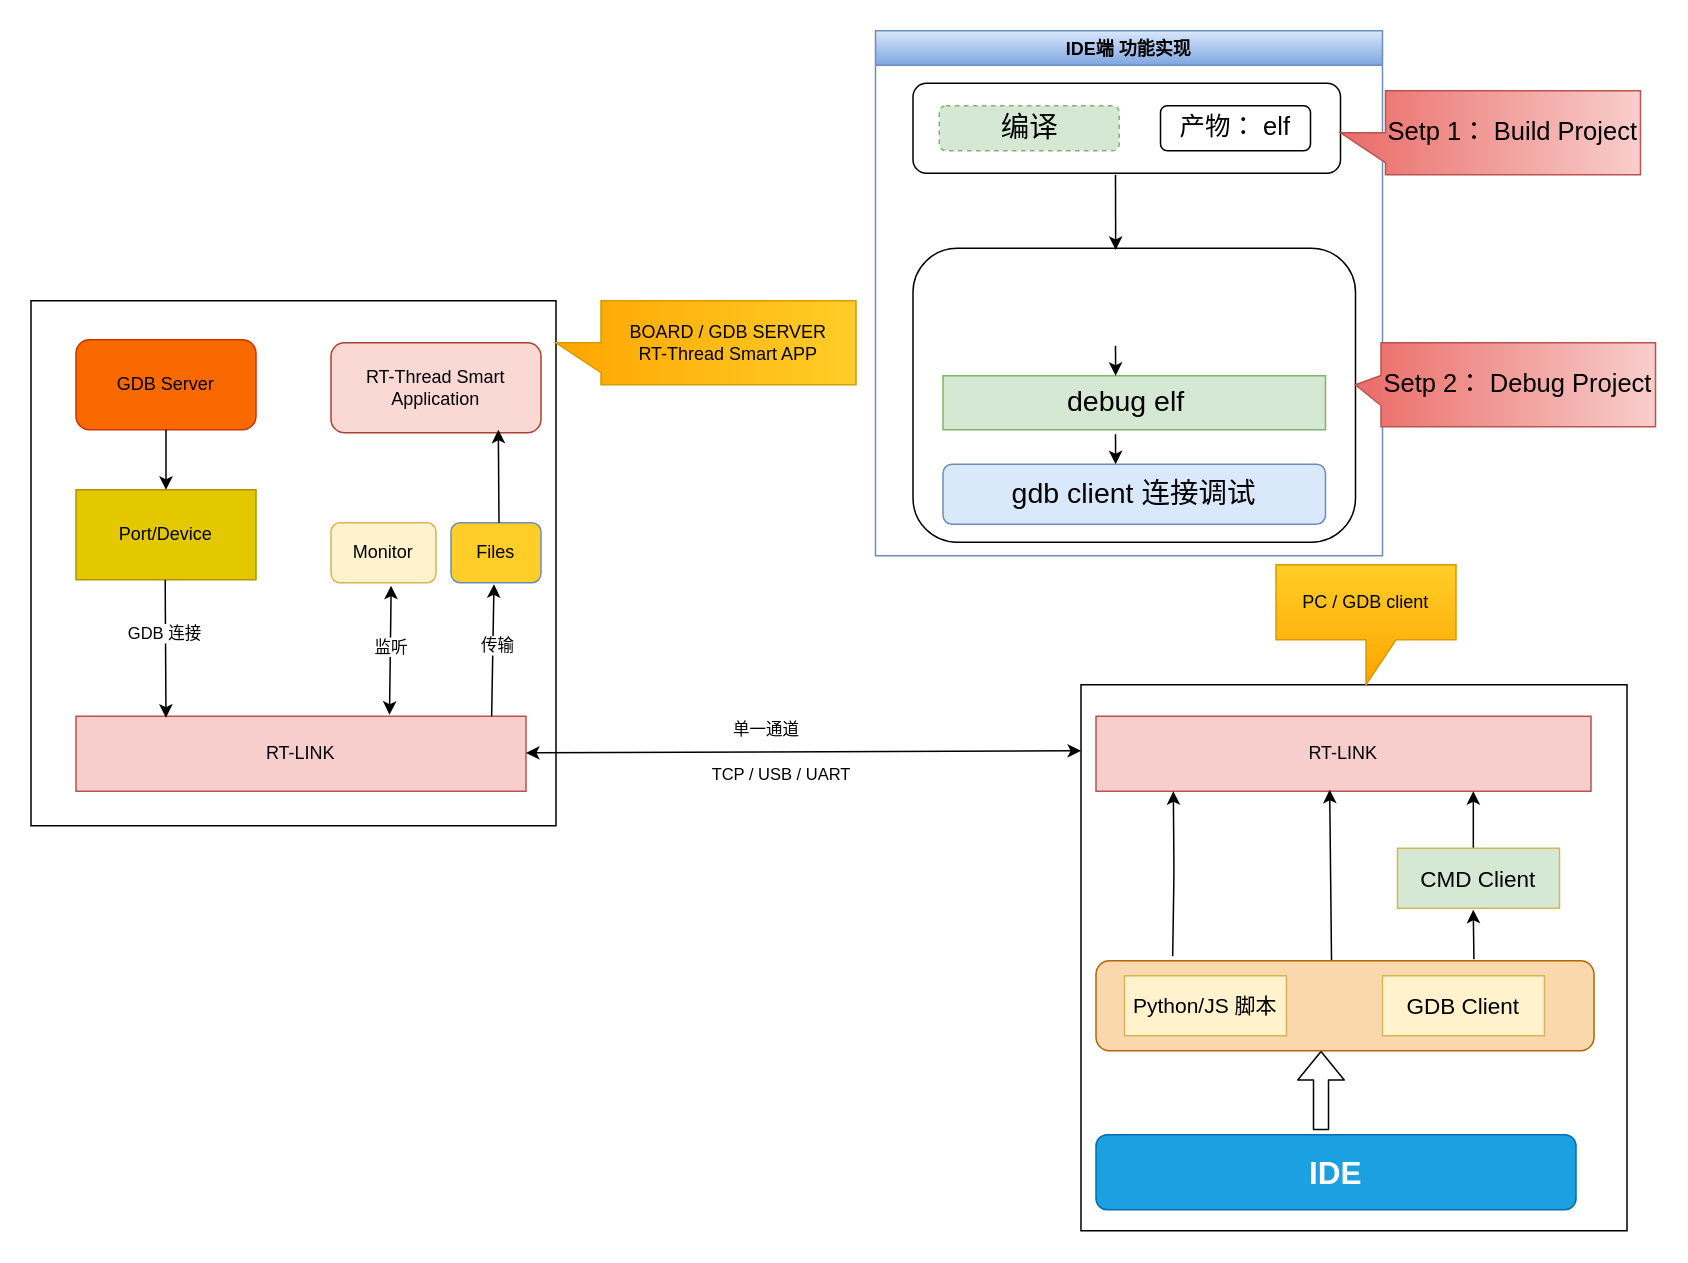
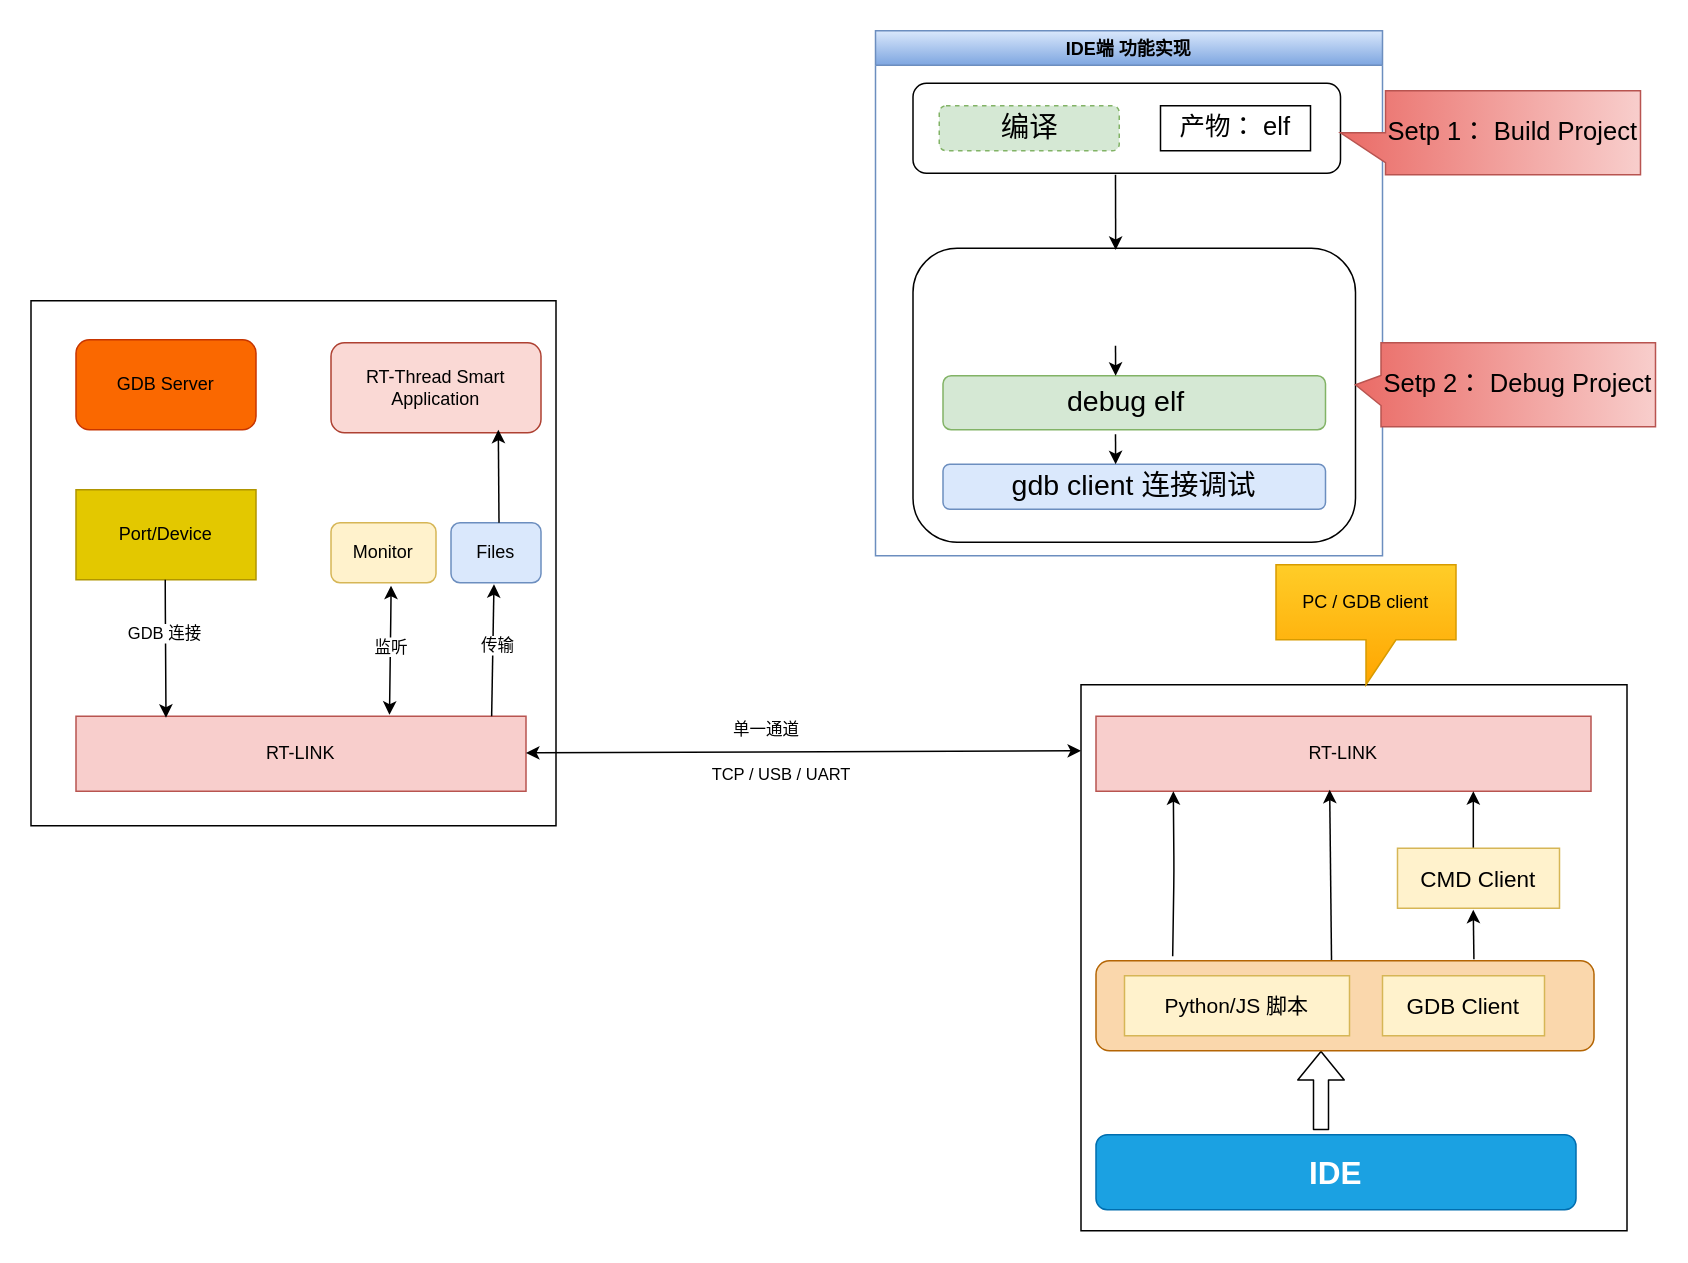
node "产物： elf": shape rounded rectangle -> rectangle
node "BOARD / GDB SERVER RT-Thread Smart APP": removed
node "debug elf": shape rectangle -> rounded rectangle
edge "GDB Server" -> "Port/Device": removed
node "gdb client 连接调试": size 383x60 -> 383x45
node "Files": fillcolor #ffcd28 -> #dae8fc
node "CMD Client": fillcolor #d5e8d4 -> #fff2cc
node "Python/JS 脚本": size 162x60 -> 225x60
